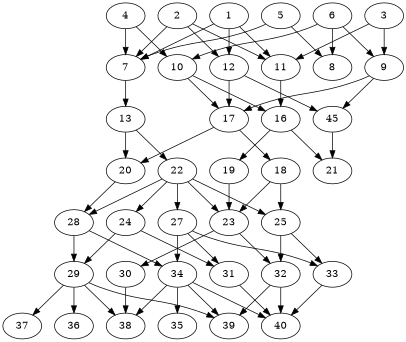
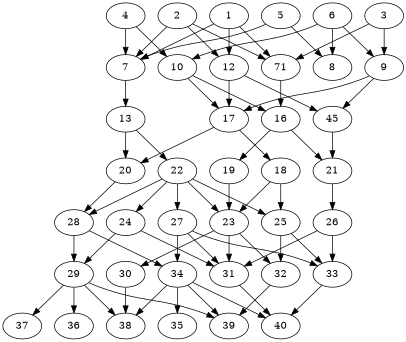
node "11": label "11" -> "71"
node "26": added
edge "23" -> "31": added
edge "32" -> "40": removed
